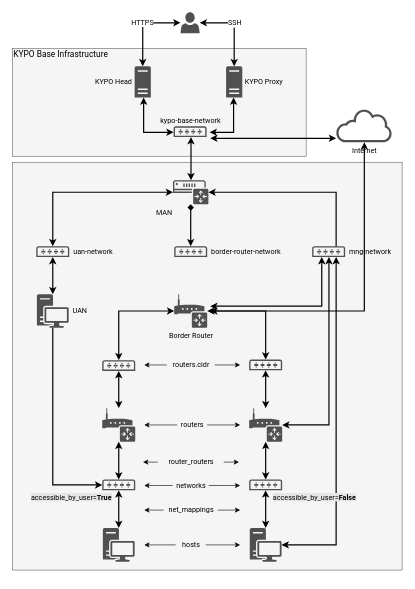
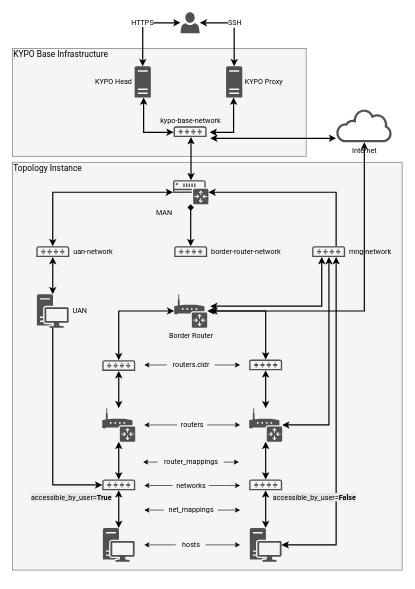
node "Topology Instance": added
node "router_routers": label "router_routers" -> "router_mappings"
